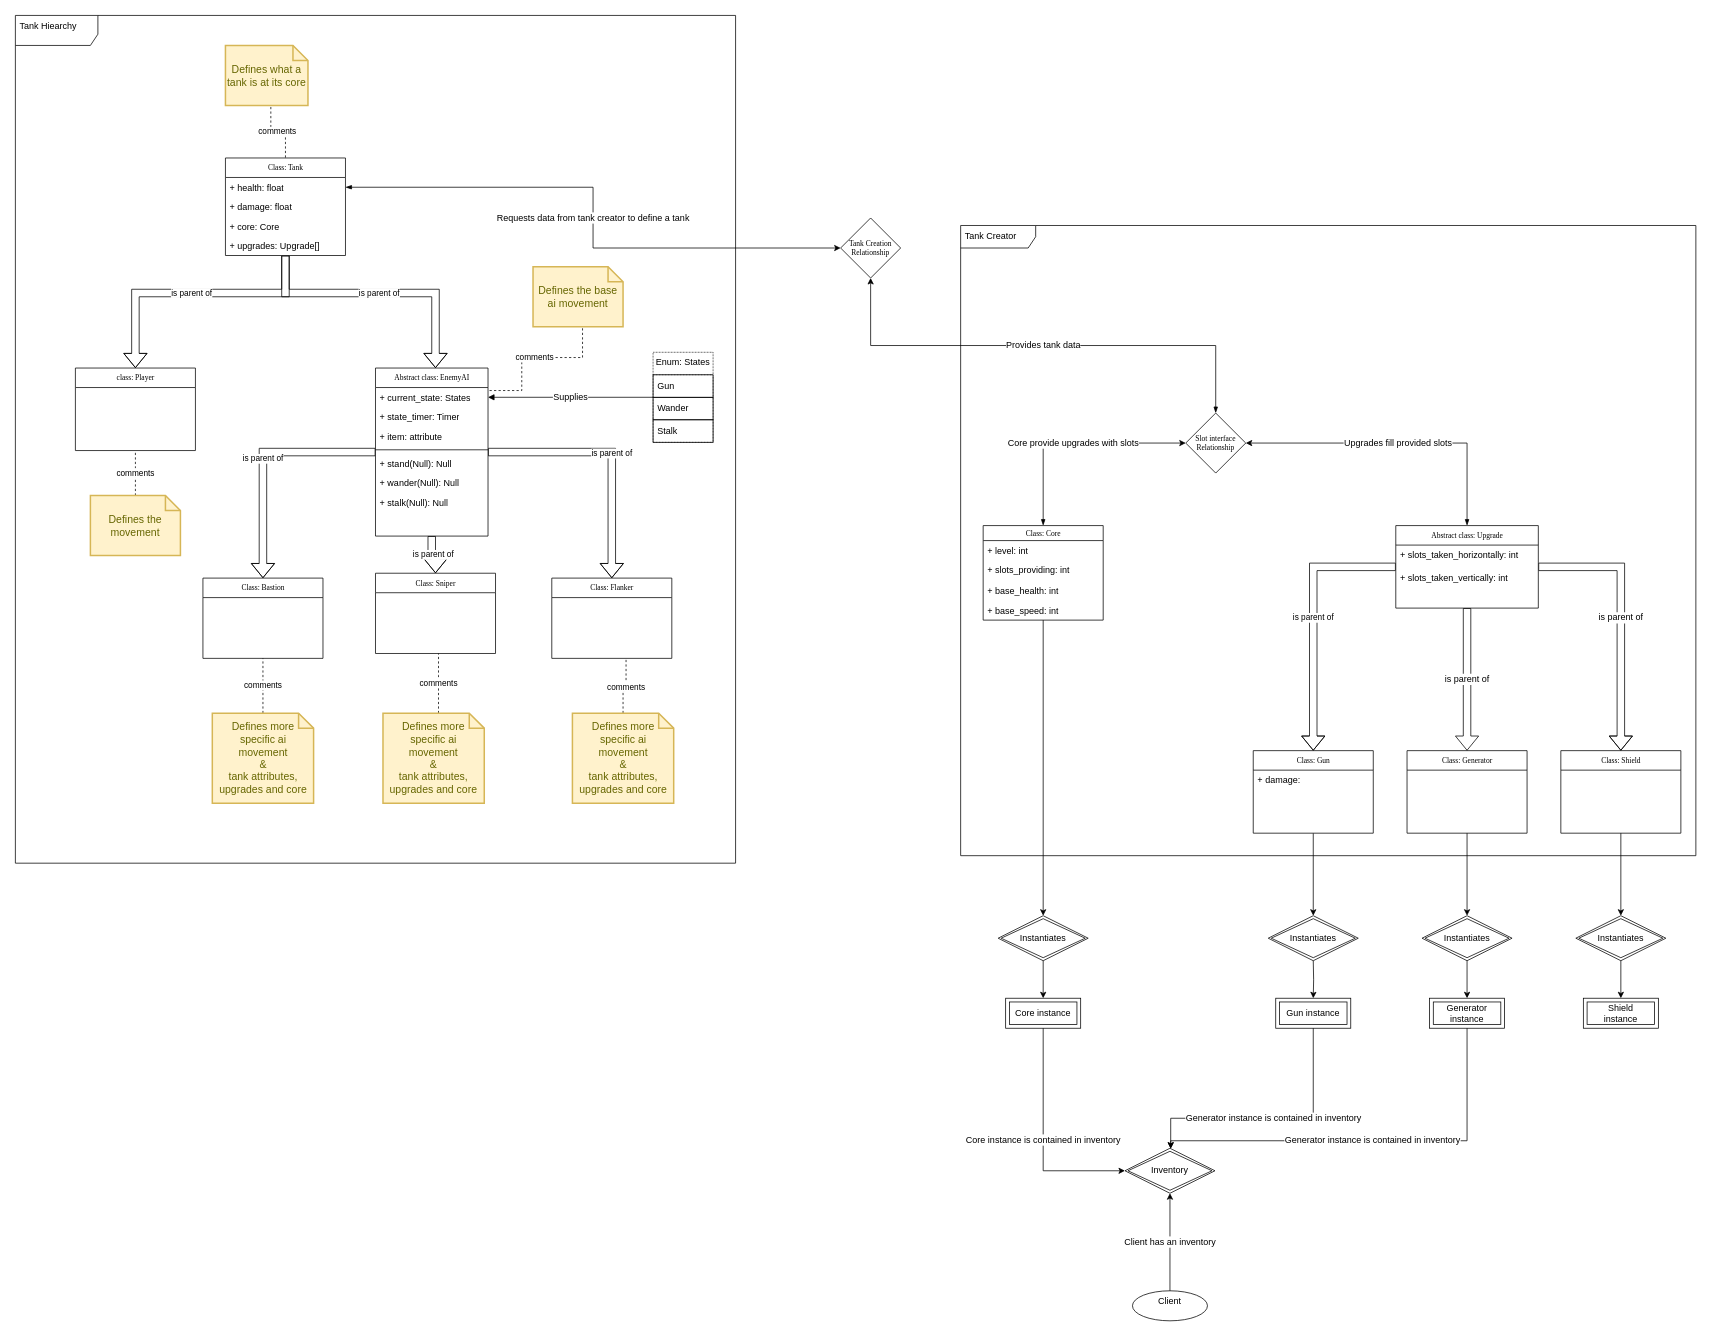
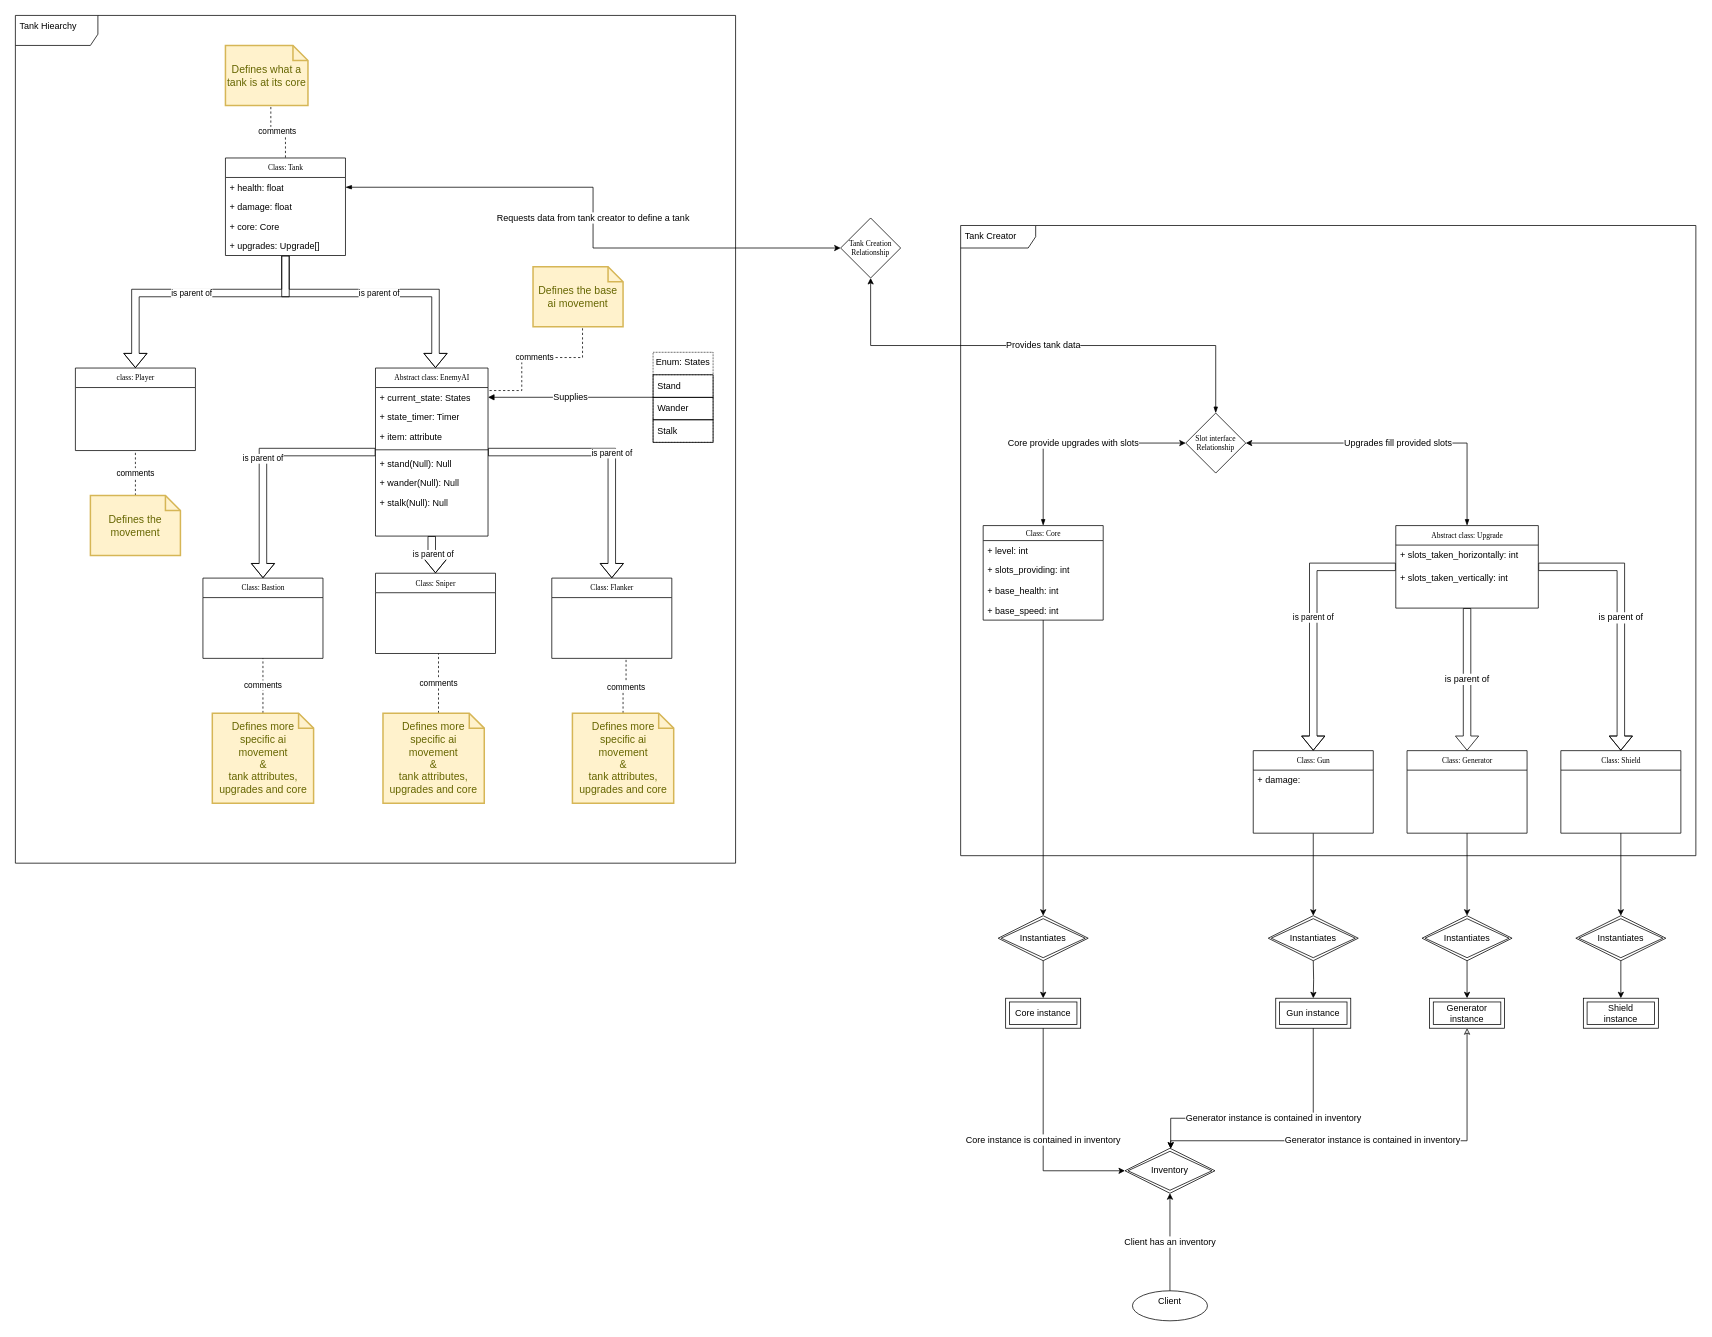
node "Gun": label "Gun" -> "Stand"
edge "Generator instance" -> "Inventory": arrowhead none -> classic
